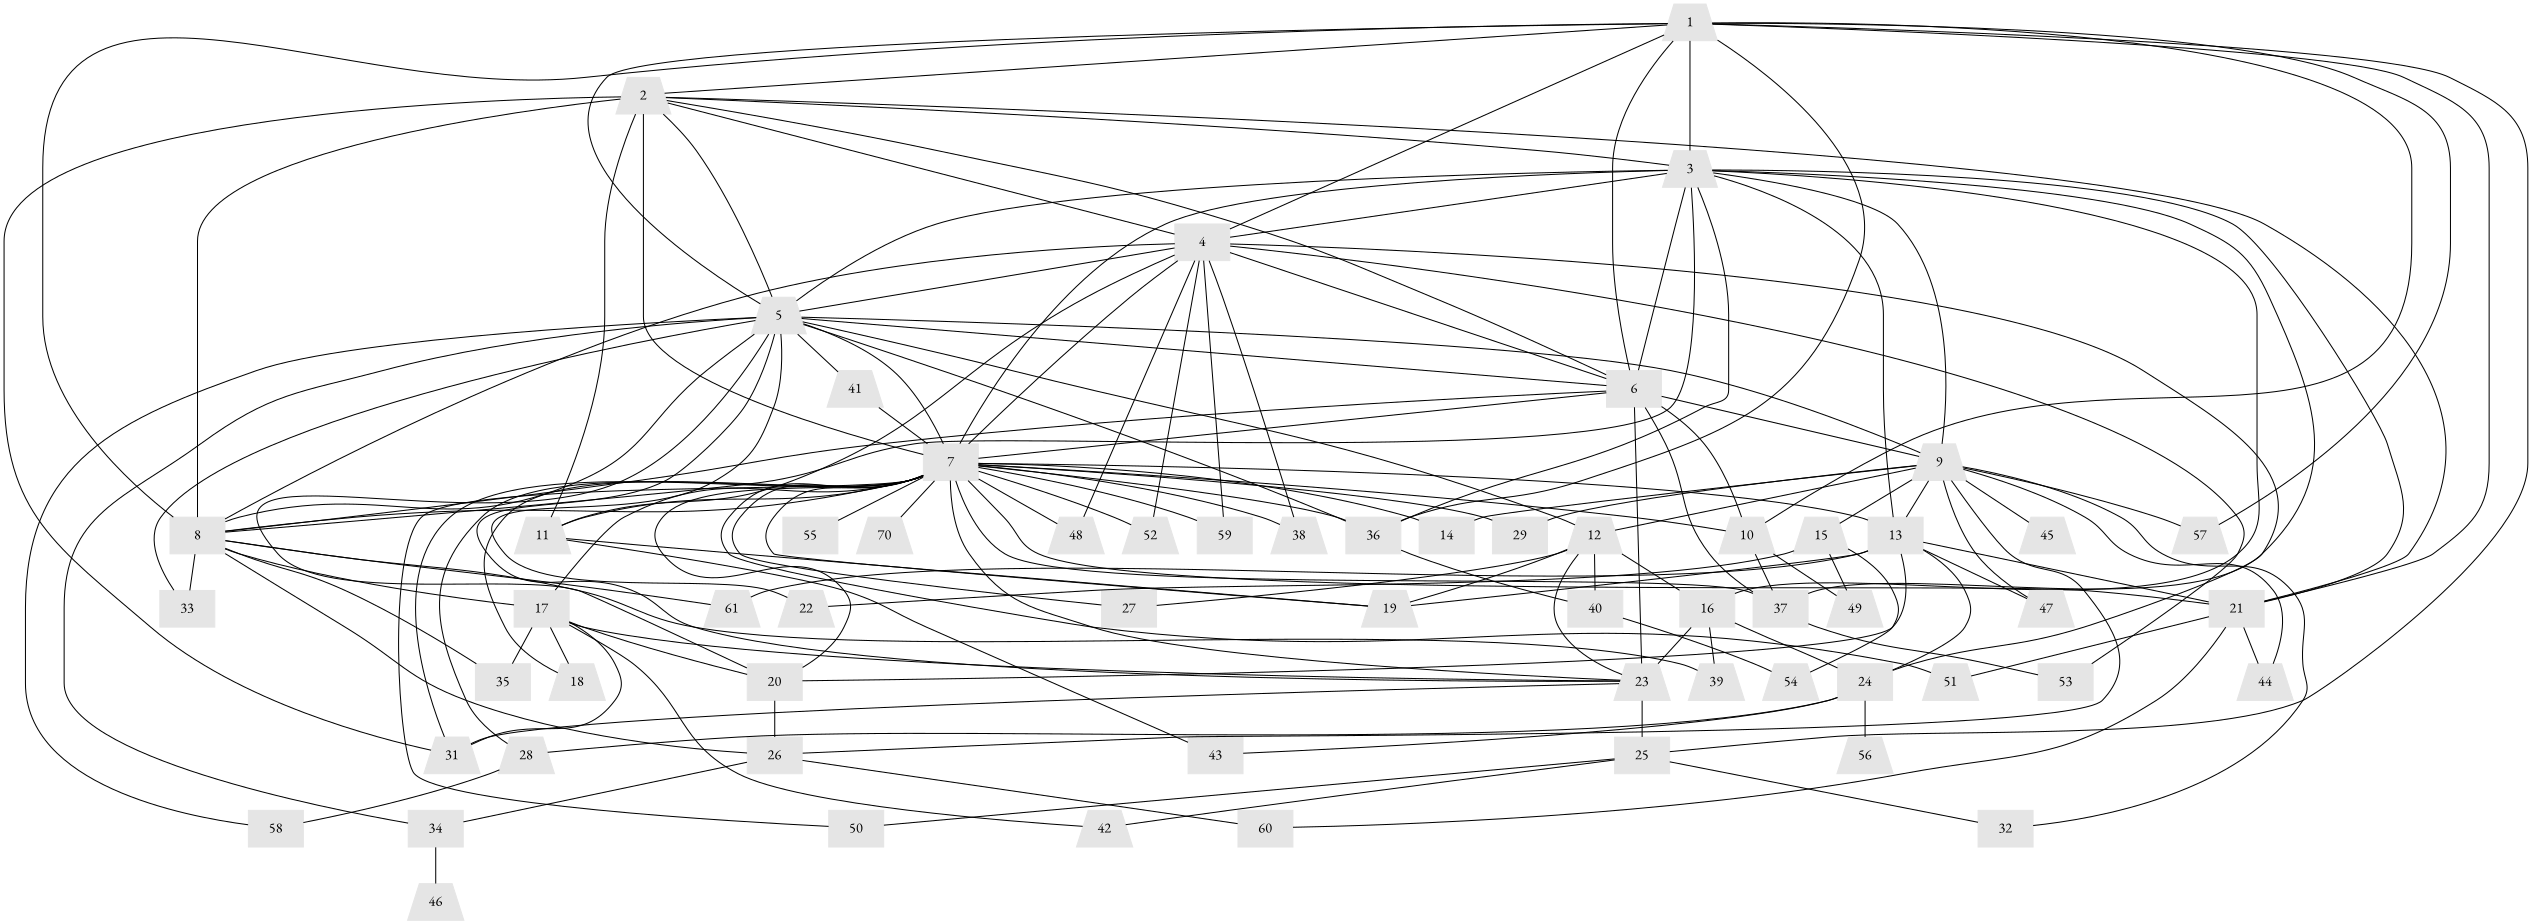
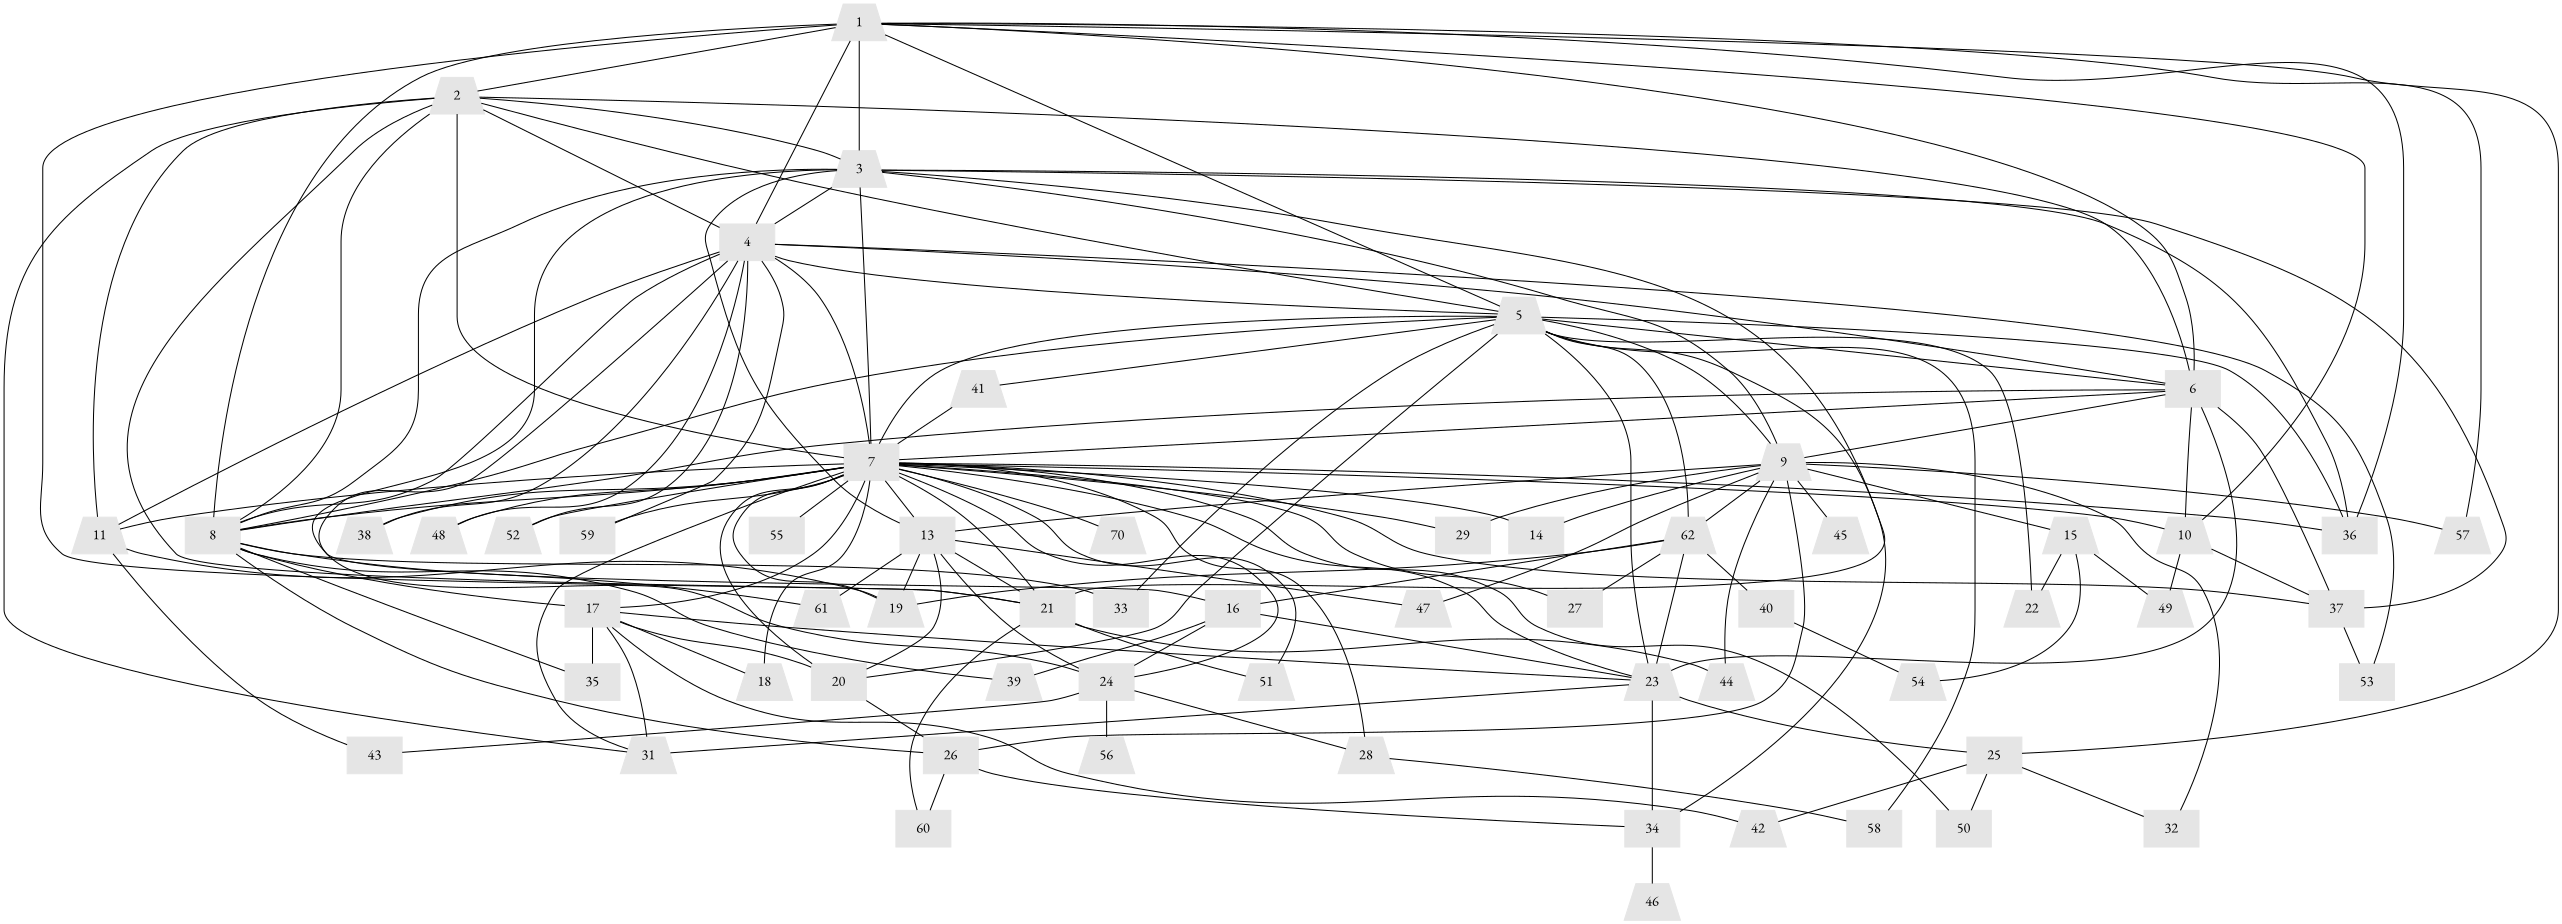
edge "3" -- "5": removed
edge "3" -- "6": removed
node "12": label "12" -> "62"
edge "7" -- "24": added
edge "36" -- "40": removed
edge "23" -- "34": added
